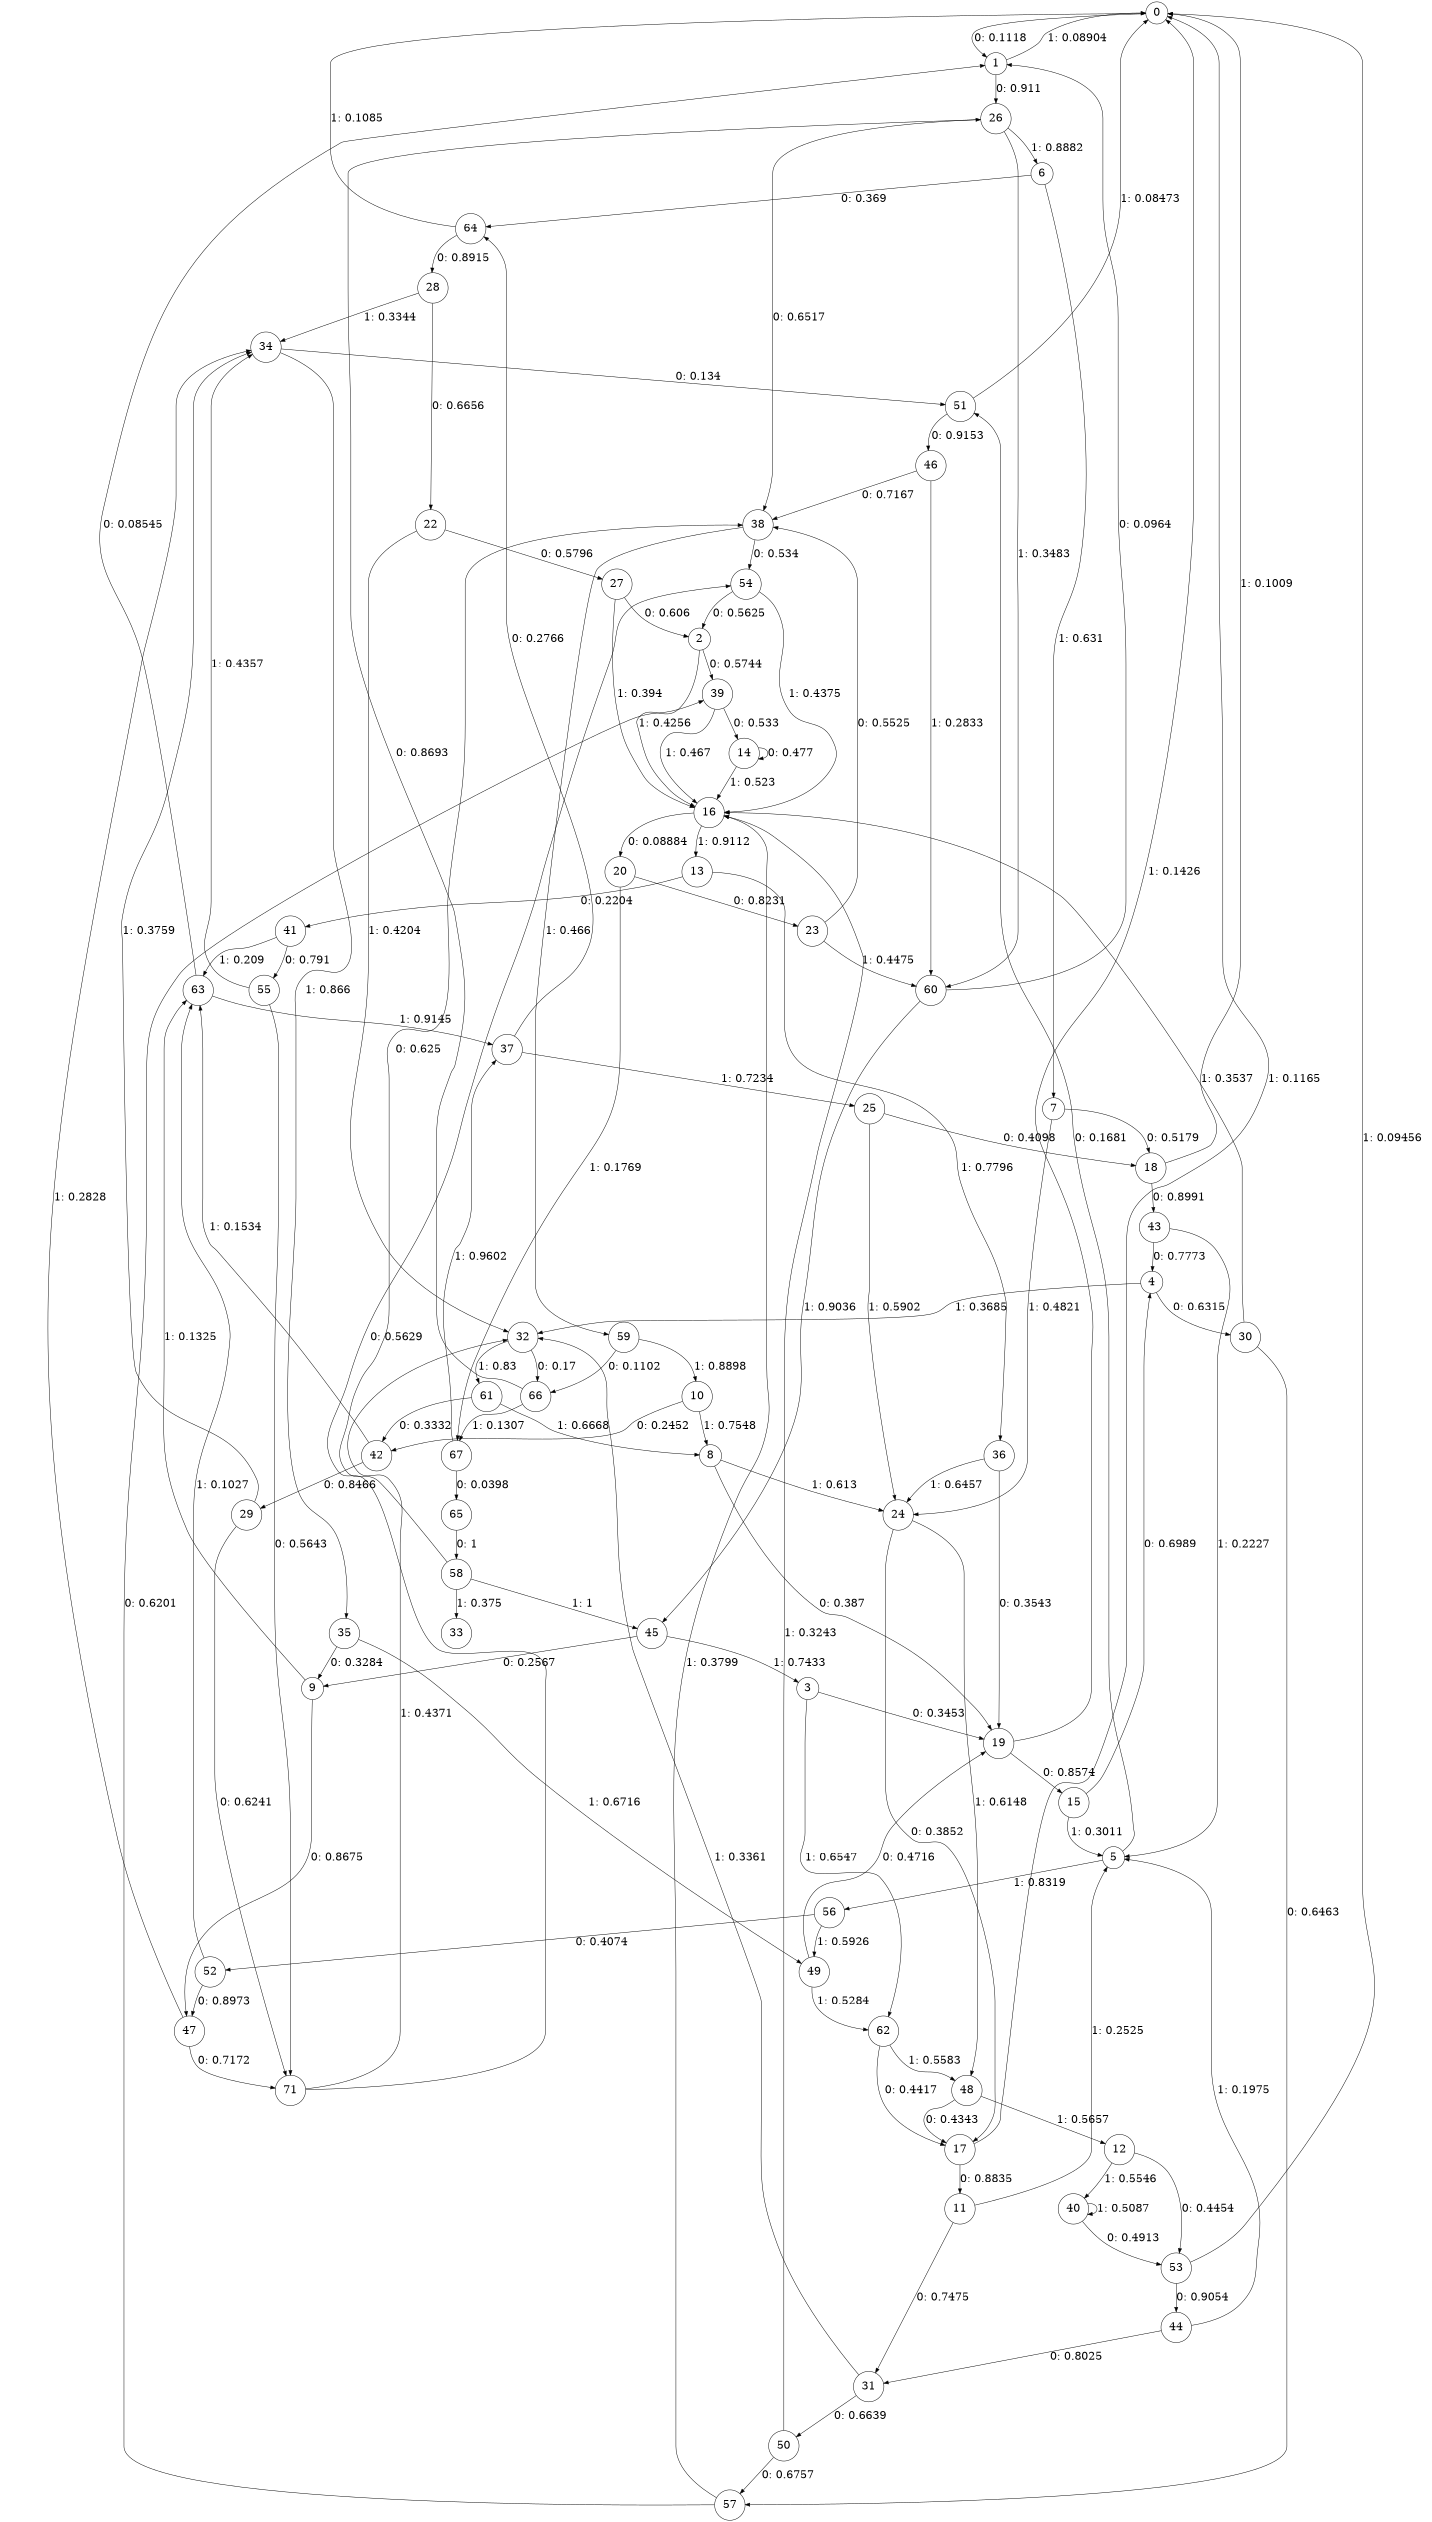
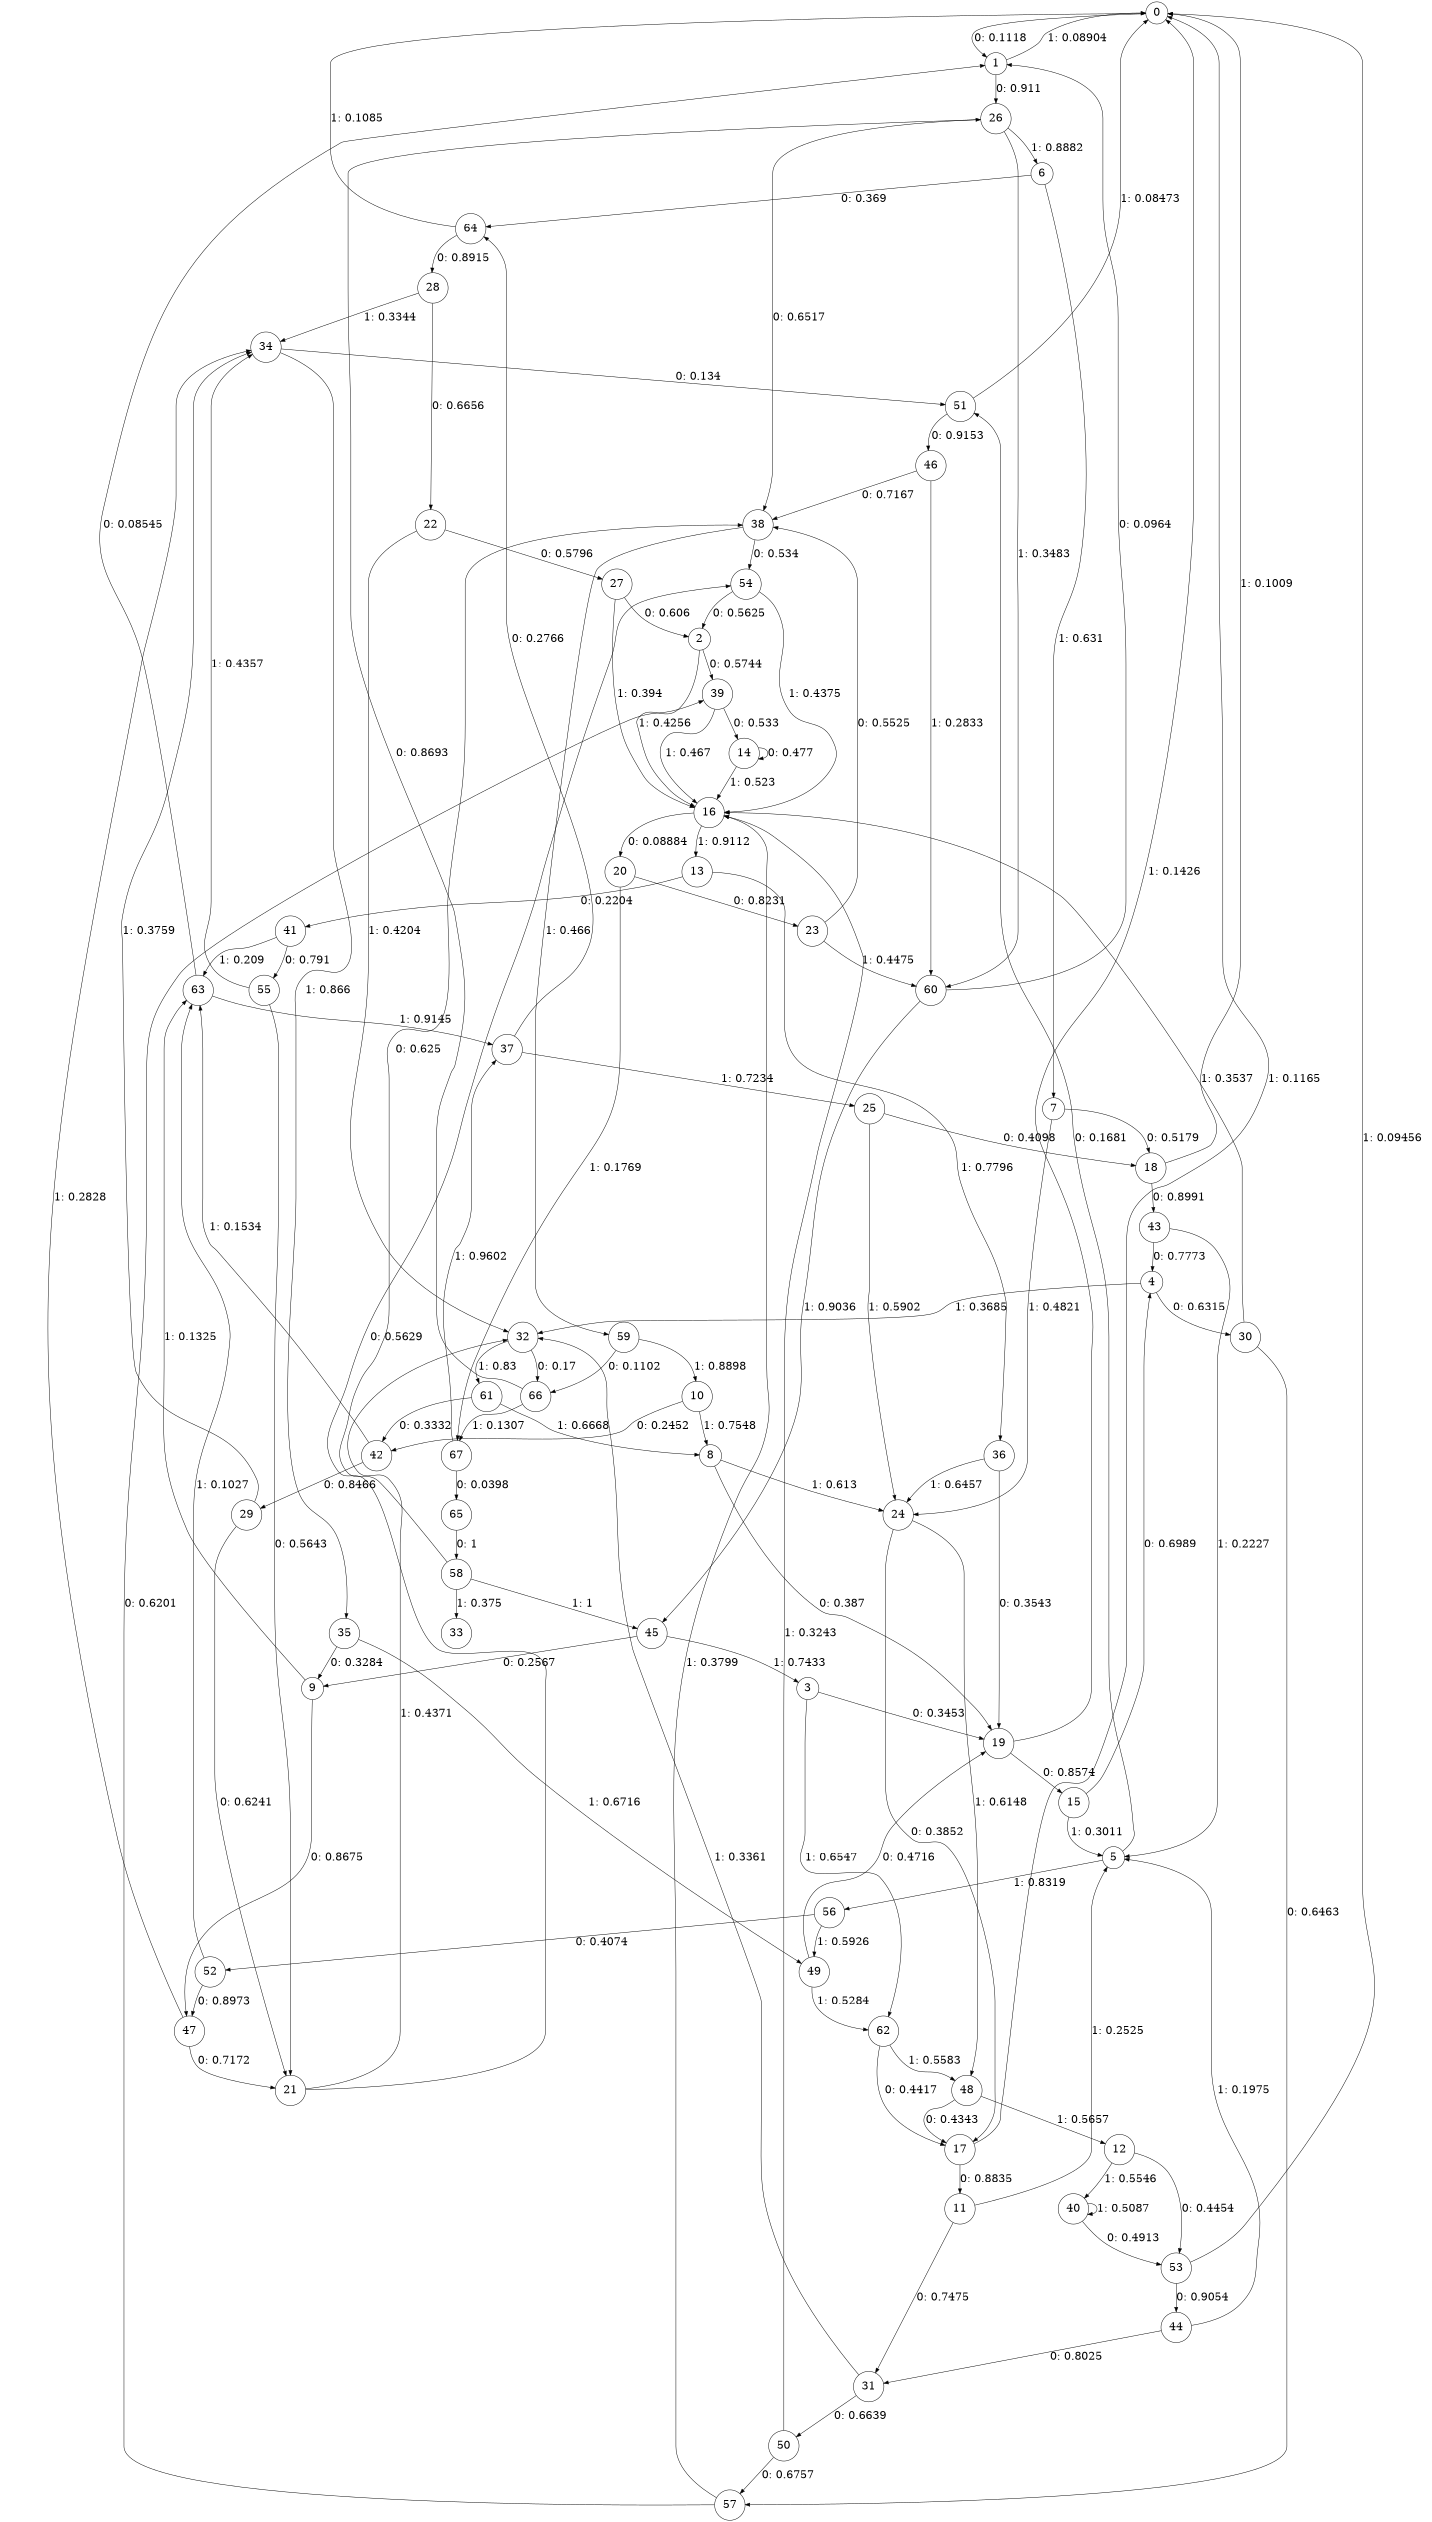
node "71": label "71" -> "21"
